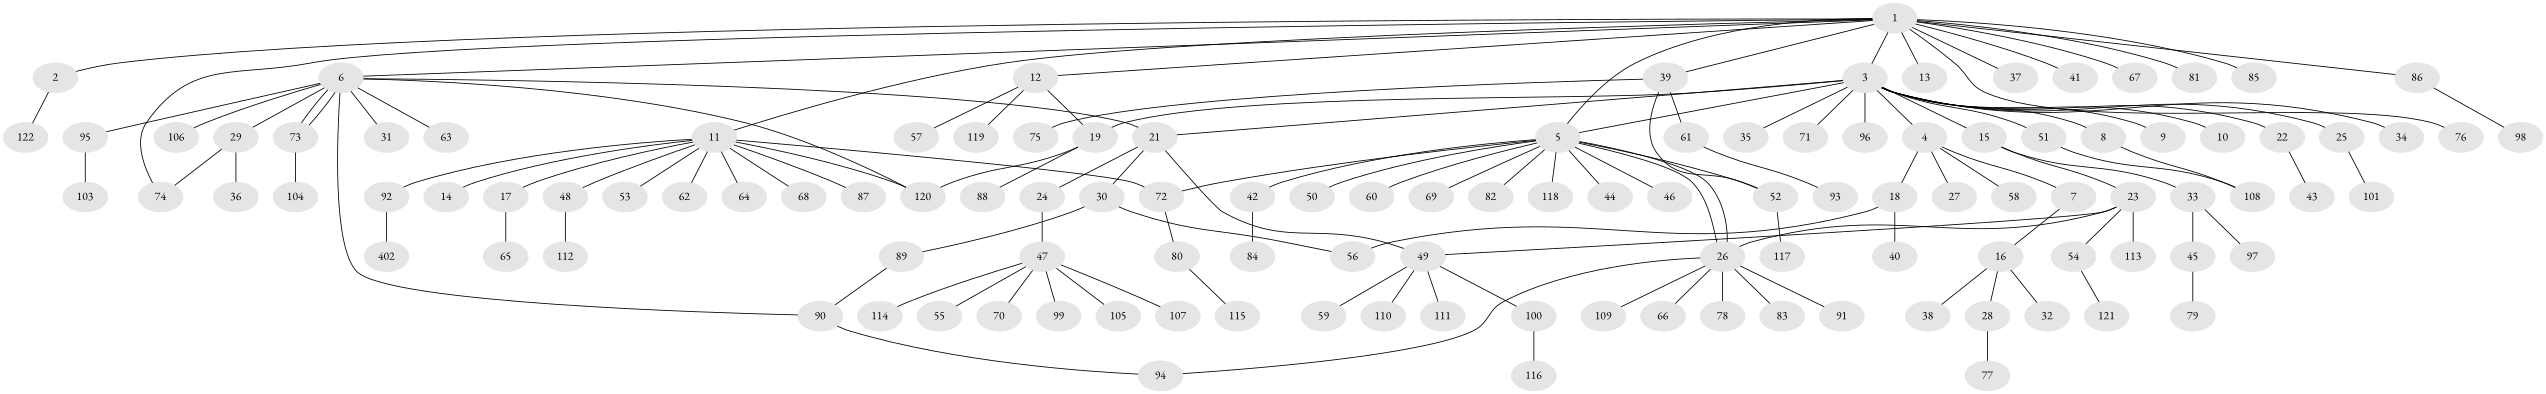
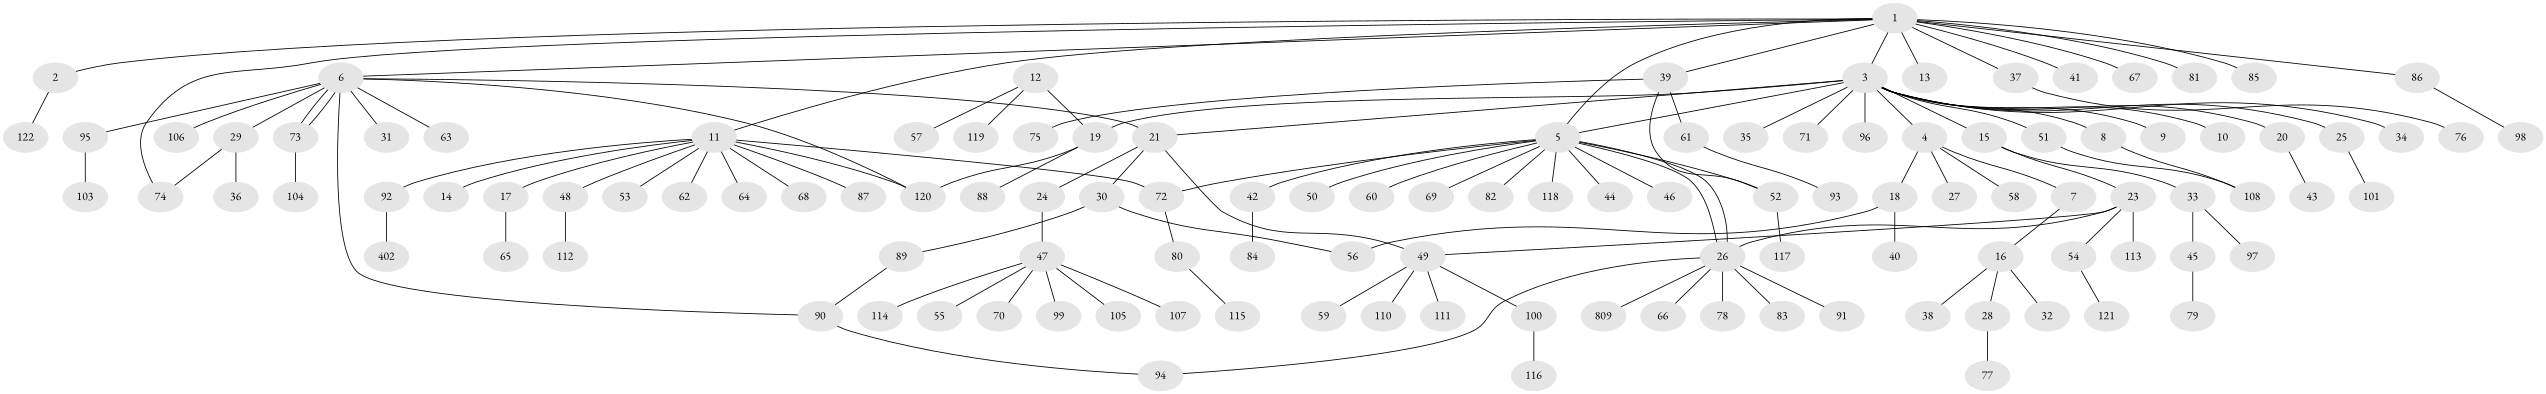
edge "1" -- "12": removed
edge "1" -- "76": now "37" -- "76"
node "22": label "22" -> "20"
node "109": label "109" -> "809"
